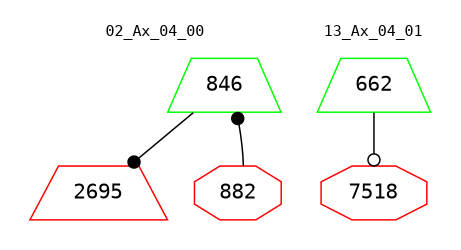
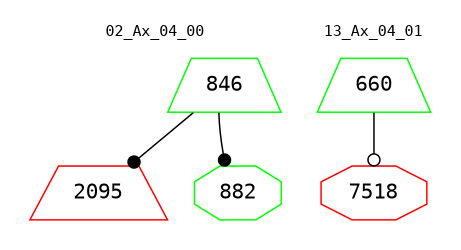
node "662": label "662" -> "660"
edge "882" -> "846": reversed
node "2695": label "2695" -> "2095"
node "882": color red -> green
